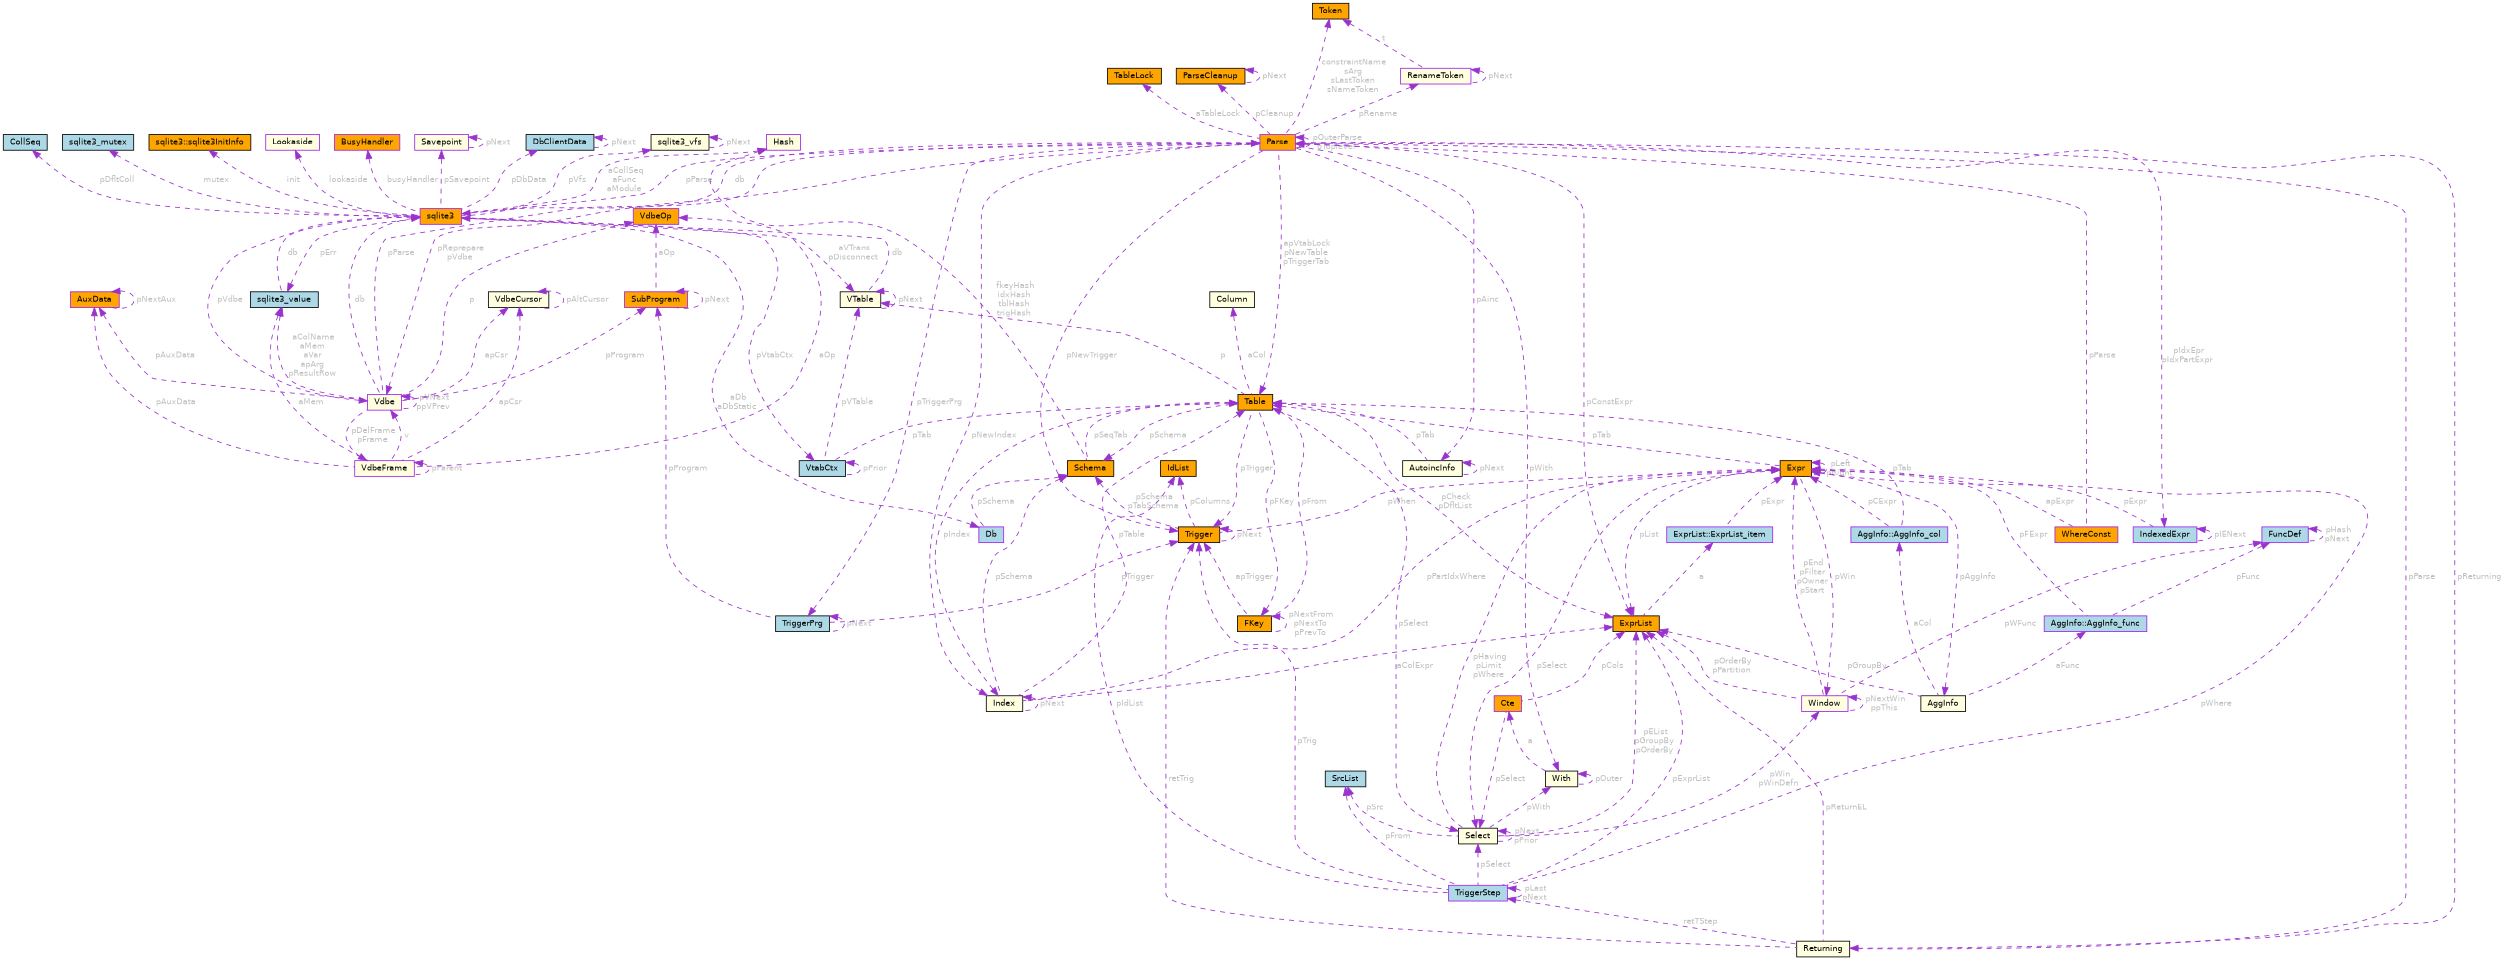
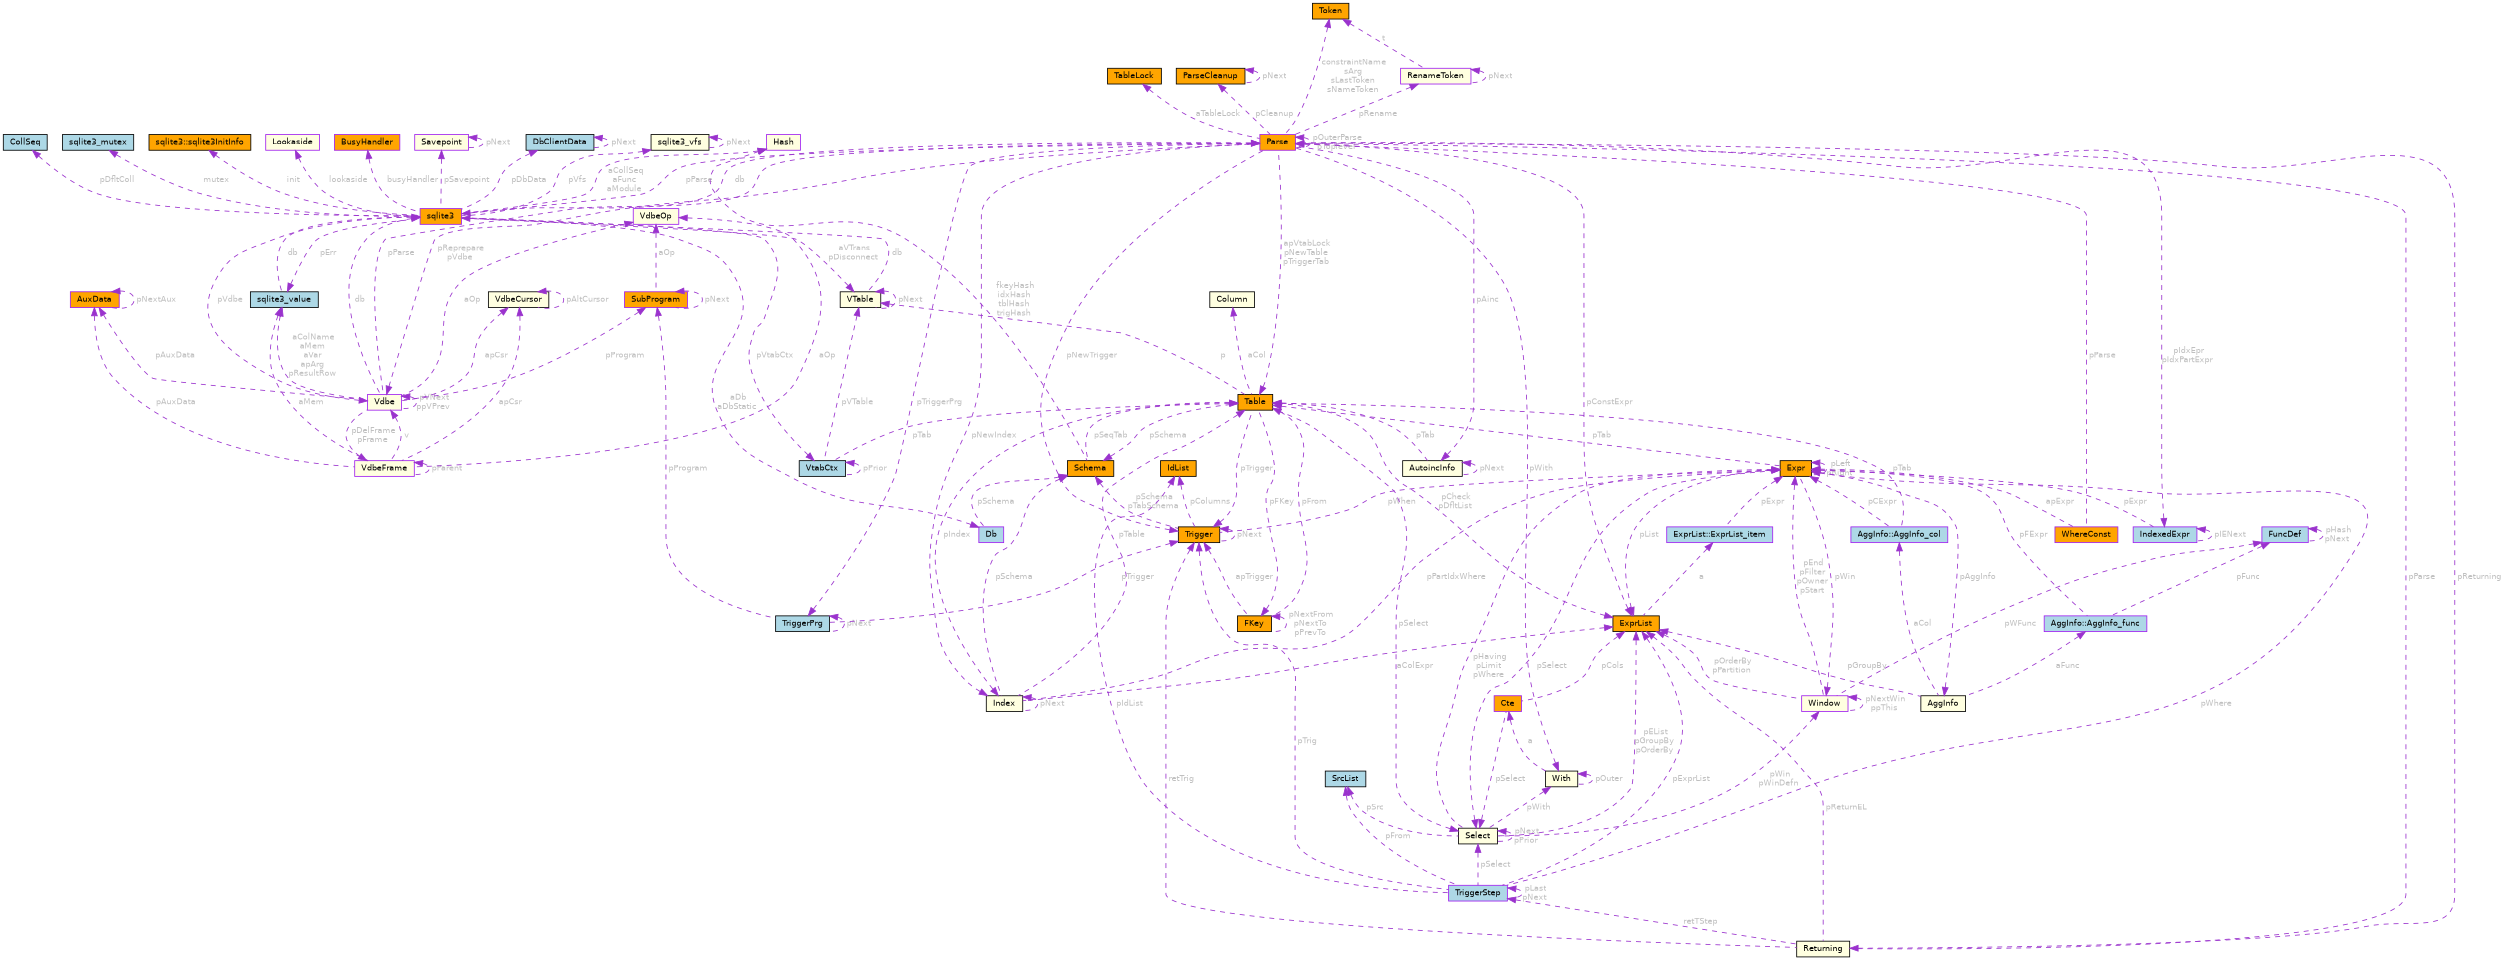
node "VdbeOp": fillcolor orange -> lightyellow
edge "Vdbe" -> "VdbeOp": label " p" -> " aOp"
